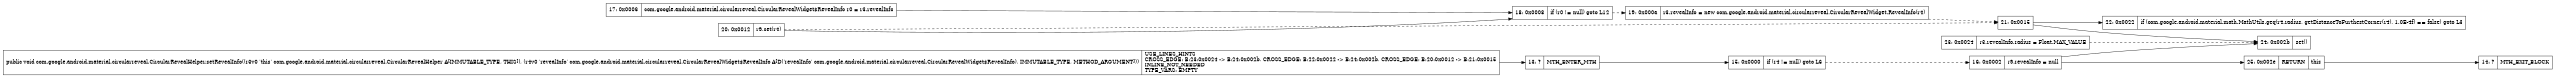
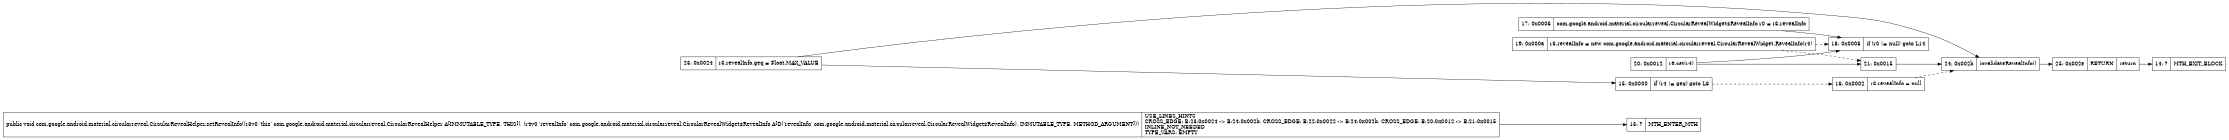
node "18: 0x0008": text "if (r0 != null) goto L12" -> "if (r0 != null) goto L14"
edge "18: 0x0008" -> "19: 0x000a": reversed
node "22: 0x0022": removed
edge "20: 0x0012" -> "21: 0x0015": style dashed -> solid
node "23: 0x0024": text "r3.revealInfo.radius = Float.MAX_VALUE" -> "r3.revealInfo.geq = Float.MAX_VALUE"
node "24: 0x002b": text "set()" -> "invalidateRevealInfo()"
edge "23: 0x0024" -> "24: 0x002b": style dashed -> solid
edge "16: 0x0002" -> "24: 0x002b": style solid -> dashed
node "15: 0x0000": text "if (r4 != null) goto L6" -> "if (r4 != geq) goto L6"
node "16: 0x0002": text "r9.revealInfo = null" -> "r3.revealInfo = null"
node "25: 0x002e": text "this" -> "return"
edge "13: ?" -> "15: 0x0000": now "23: 0x0024" -> "15: 0x0000"
edge "16: 0x0002" -> "25: 0x002e": now "24: 0x002b" -> "25: 0x002e"
